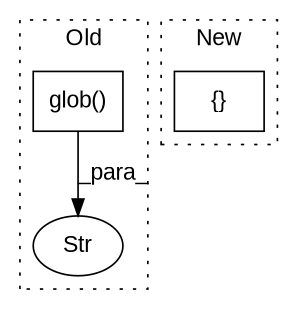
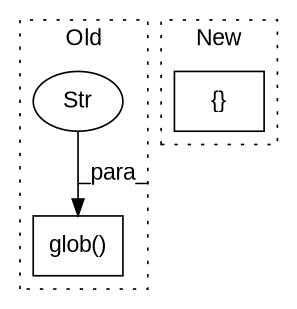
edge "glob()" -> "Str": reversed
